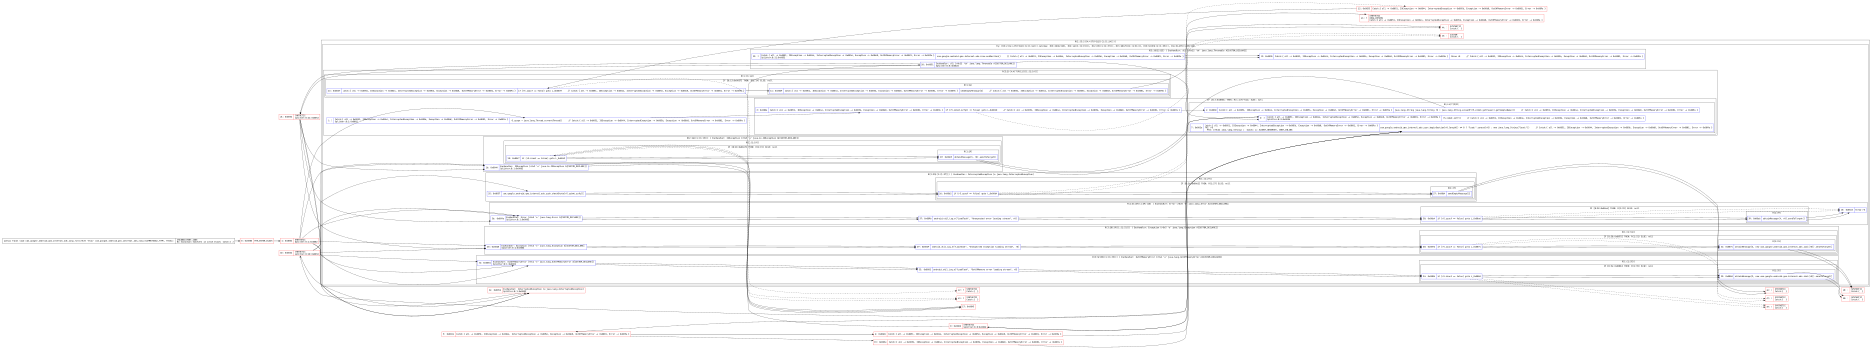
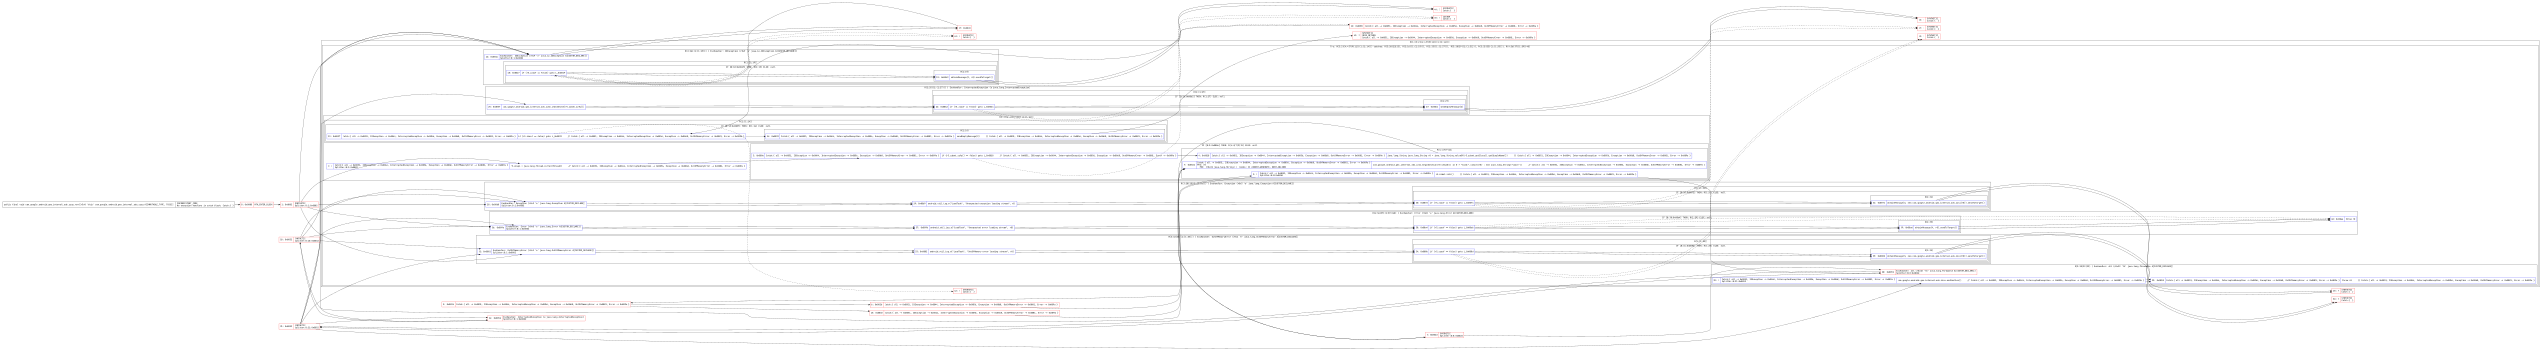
node "20: 0x0051": color blue -> red
edge "20: 0x0051" -> "9: ?": reversed
edge "1: 0x0002" -> "24: 0x0056": removed
edge "21: 0x0052" -> "22: ?": added
